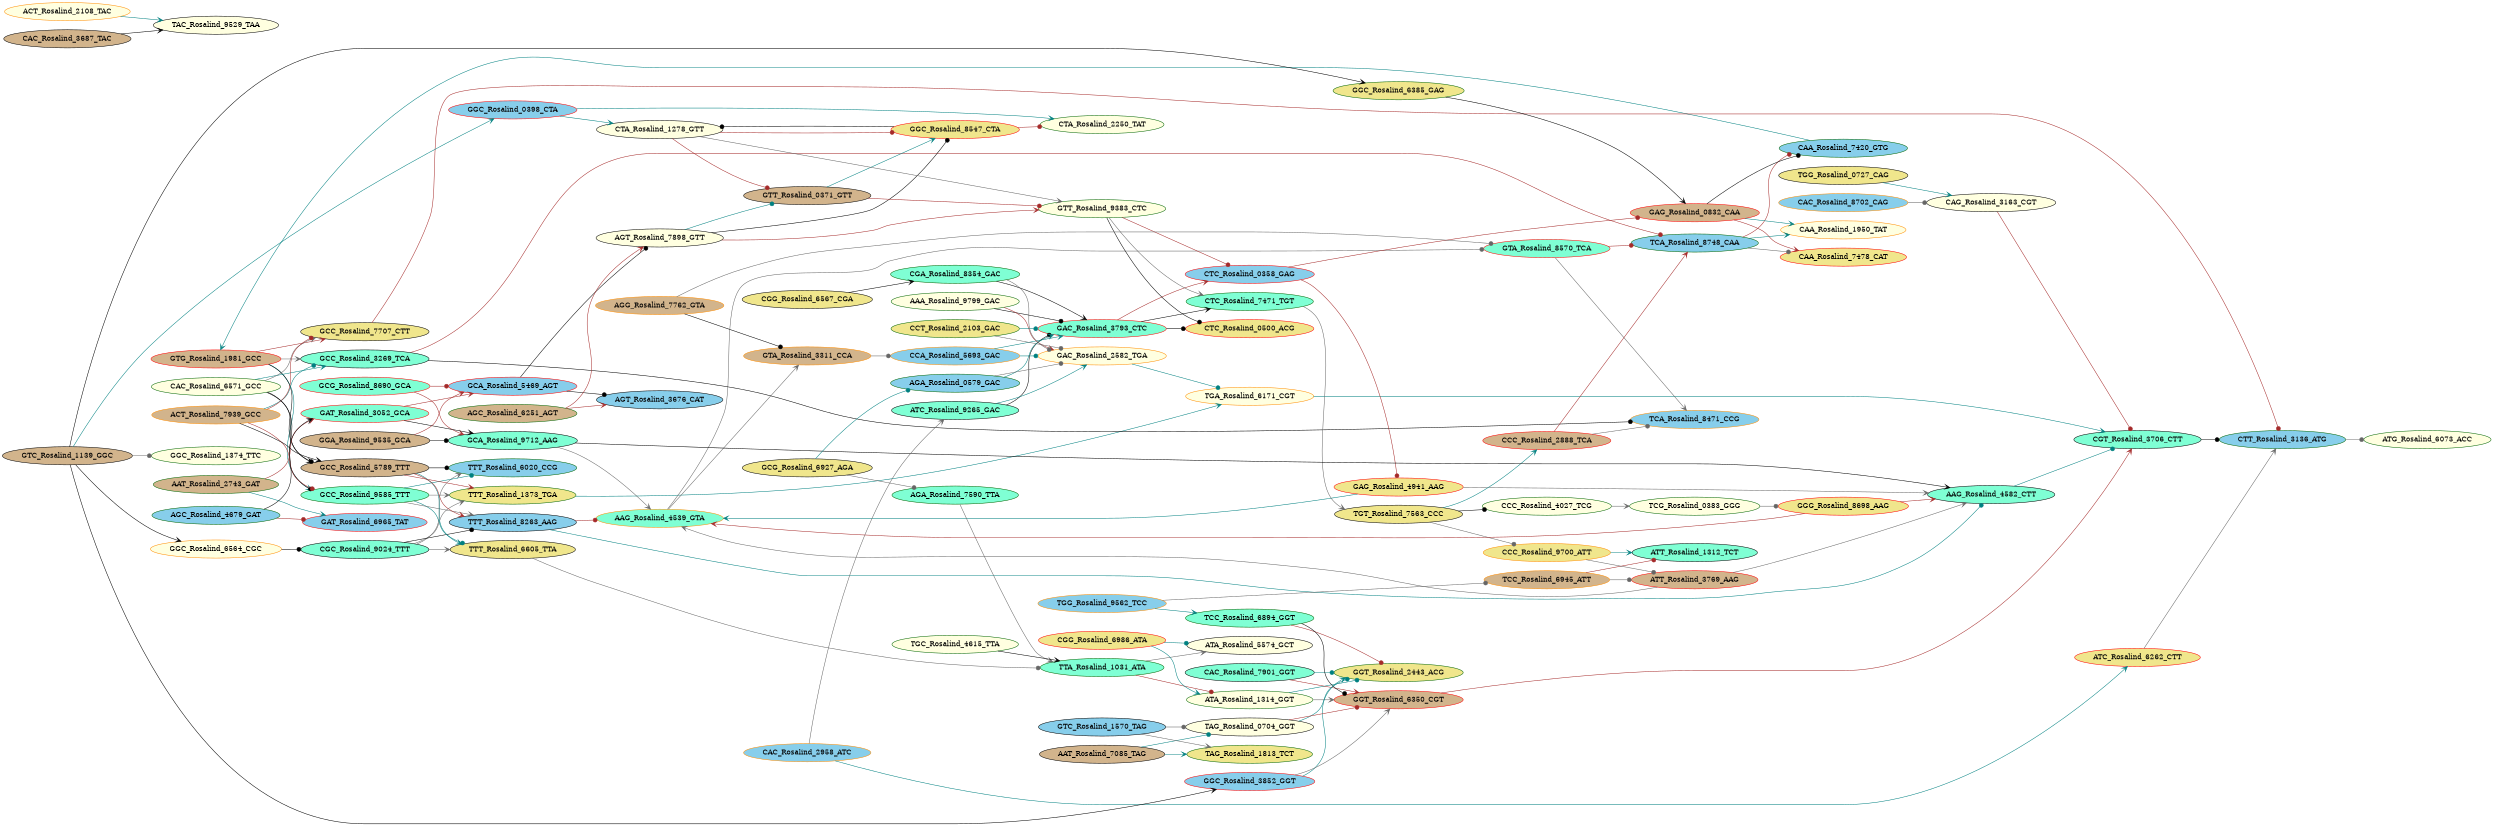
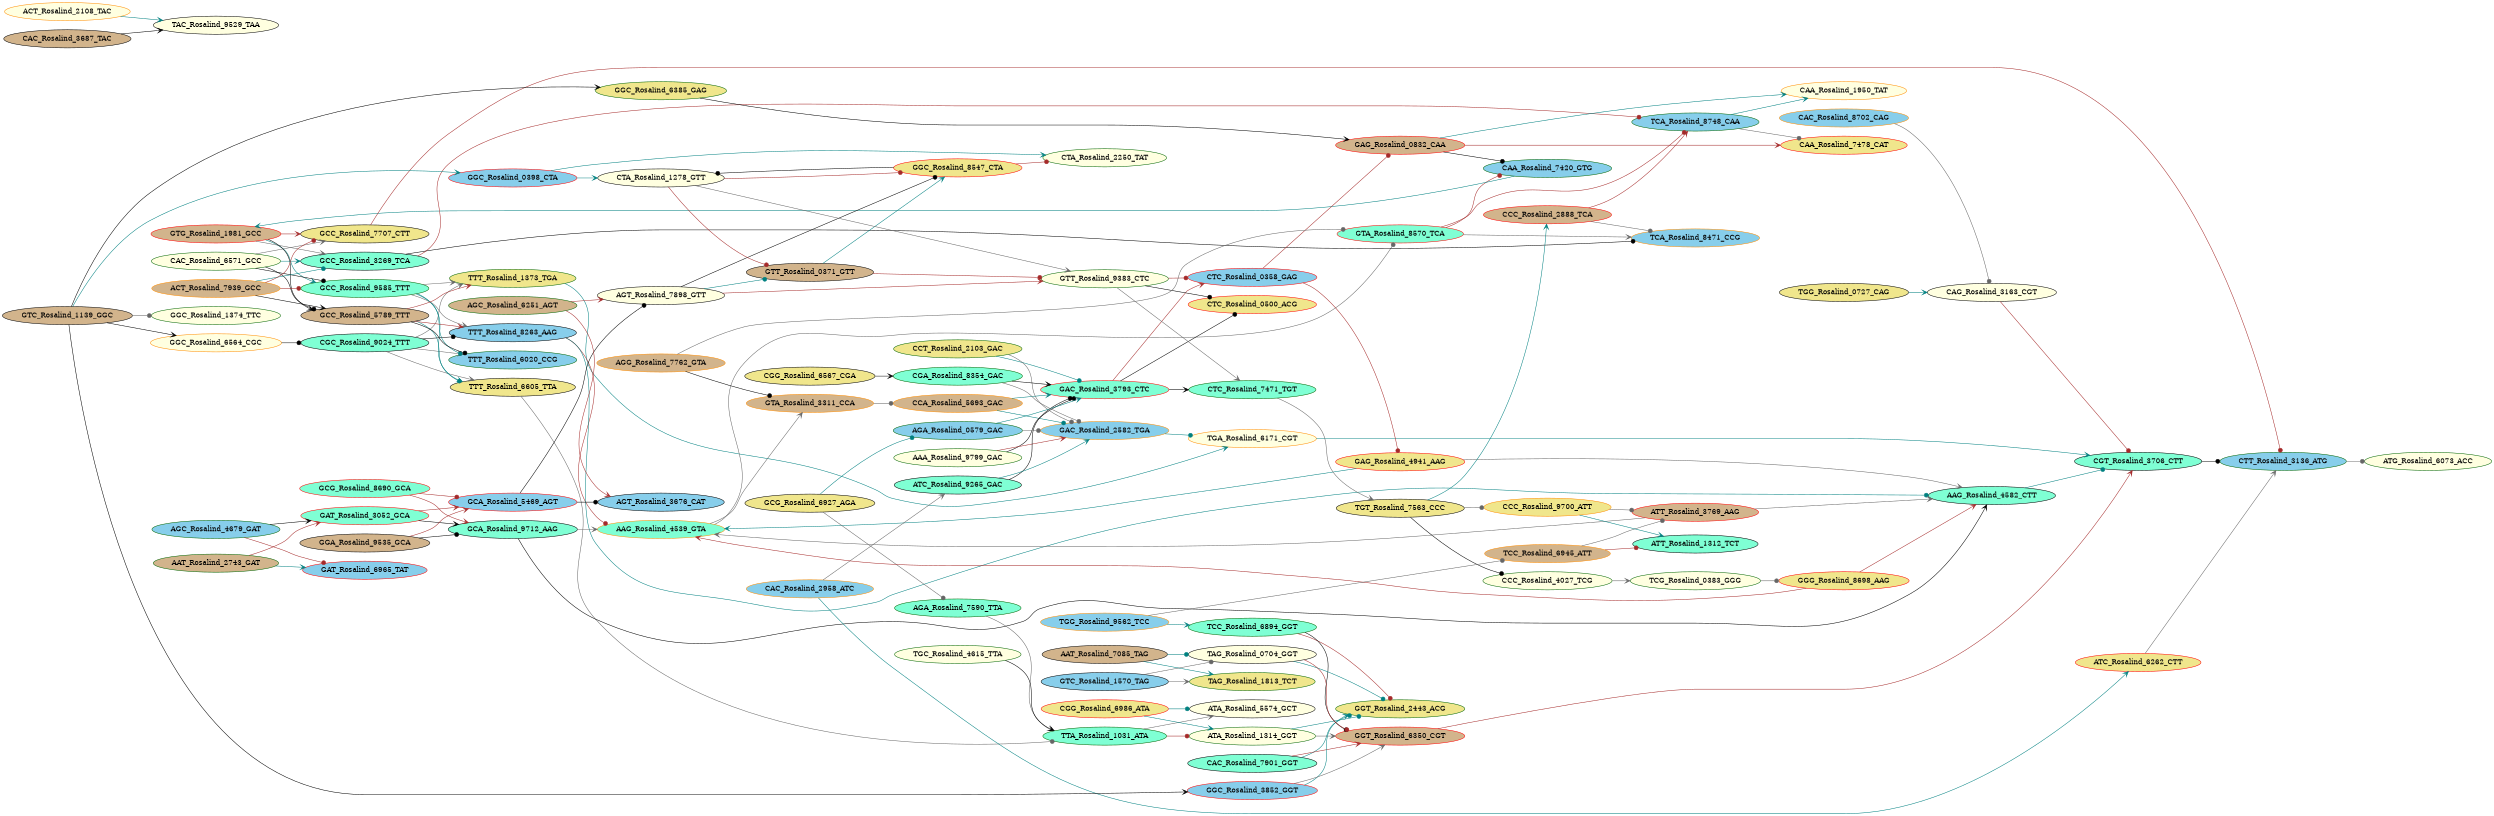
edge "TCA_Rosalind_8748_CAA" -> "CAA_Rosalind_7420_GTG": now "GTA_Rosalind_8570_TCA" -> "CAA_Rosalind_7420_GTG"
node "CCA_Rosalind_5693_GAC": fillcolor skyblue -> tan
node "GAC_Rosalind_2582_TGA": fillcolor lightyellow -> skyblue
